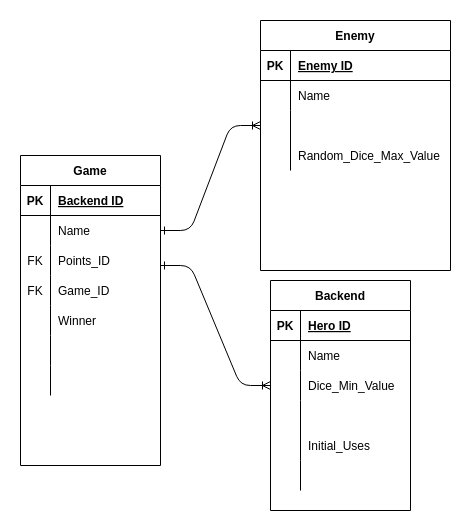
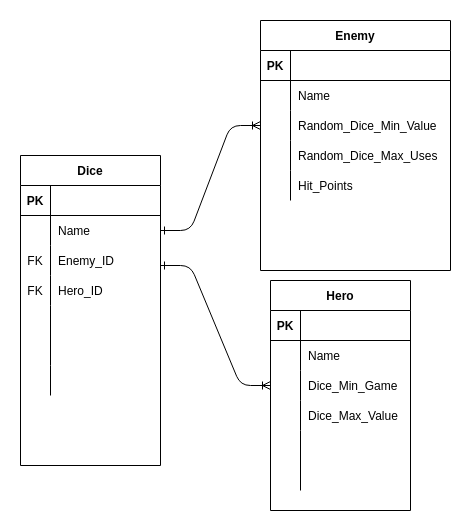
node "Enemy ID": removed
node "Random_Dice_Min_Value": added
node "Random_Dice_Max_Value": label "Random_Dice_Max_Value" -> "Random_Dice_Max_Uses"
node "Game": label "Game" -> "Dice"
node "Hit_Points": added
node "Backend ID": removed
node "Points_ID": label "Points_ID" -> "Enemy_ID"
node "Game_ID": label "Game_ID" -> "Hero_ID"
node "Backend": label "Backend" -> "Hero"
node "Winner": removed
node "Hero ID": removed
node "Dice_Min_Value": label "Dice_Min_Value" -> "Dice_Min_Game"
node "Dice_Max_Value": added
node "Initial_Uses": removed
